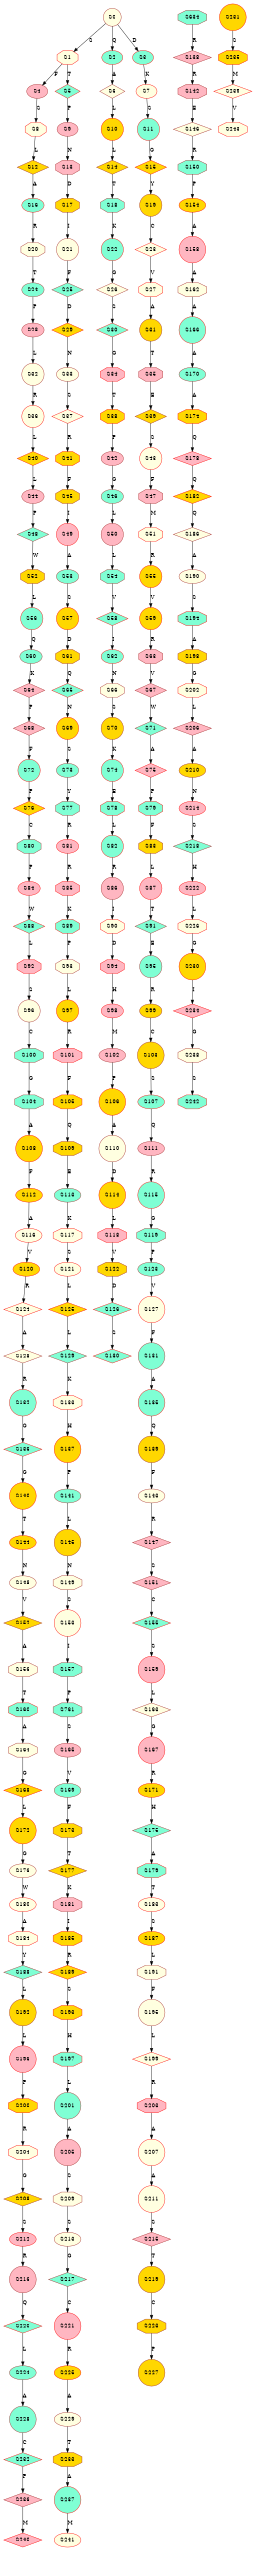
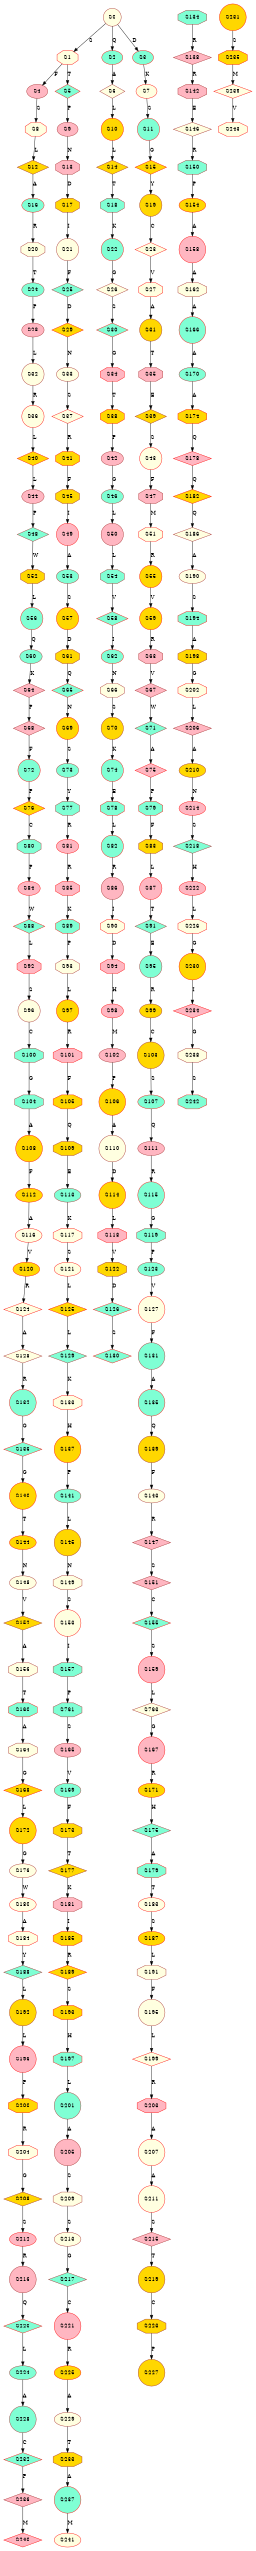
node "S634": label "S634" -> "S134"
node "S163": label "S163" -> "S763"
